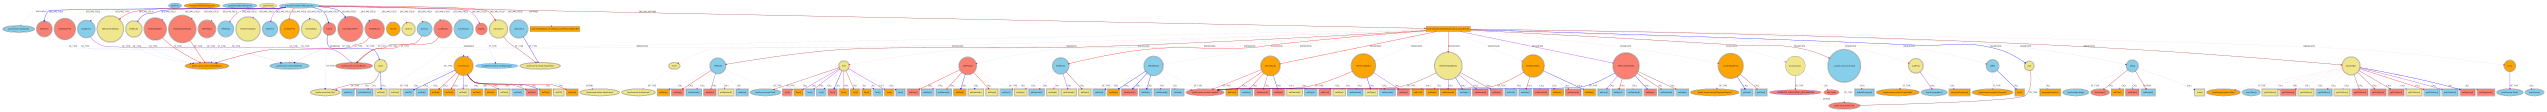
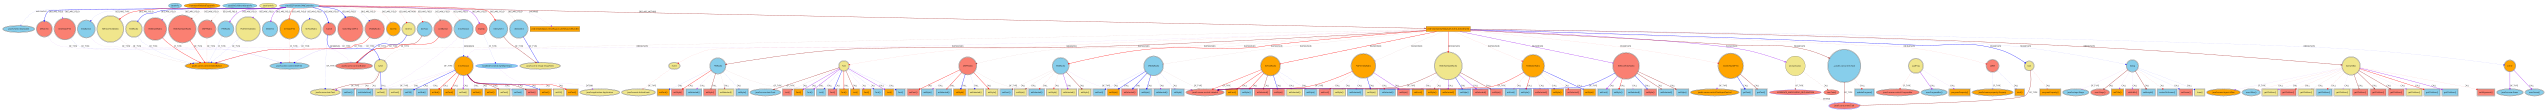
edge "DestVtepIPTxt" -> "ciscoECGFrontend.MyController": reversed
edge "ciscoECGFrontend.MyController" -> "btnFoo": label "DECLARE_FIELD" -> "DECLARE_METHOD"
node "n5kSwitch1": fillcolor khaki -> skyblue
edge "void VxlanSanityTest(javafx.event.ActionEvent)" -> "scene": color red -> blue
edge "void VxlanSanityTest(javafx.event.ActionEvent)" -> "updProg": removed, label "INSTANTIATE"
edge "void VxlanSanityTest(javafx.event.ActionEvent)" -> "anonymous47": style dotted -> bold
edge "btnFoo" -> "javafx.scene.control.Button": style dotted -> bold
edge "ECGButton" -> "javafx.scene.control.Button": style bold -> dotted
node "VAR89": fillcolor skyblue -> salmon
edge "VAR89" -> "bind()": style bold -> dotted
edge "scene" -> "new Scene()": style dotted -> bold
edge "anonymous47" -> "REFERENCE_ANONYMOUS_DECLARATION": style bold -> dotted
edge "dialog" -> "setHeight()": label "EXTEND" -> "CALL"
edge "_:javafx.concurrent.Task" -> "javafx.concurrent.Task": style dotted -> bold
node "javafx.scene.control.ProgressBar": fillcolor orange -> salmon
node "centerOnScreen()": added
node "setScene()": added
node "setSpacing()": removed
node "javafx.concurrent.Task": color black -> blue
